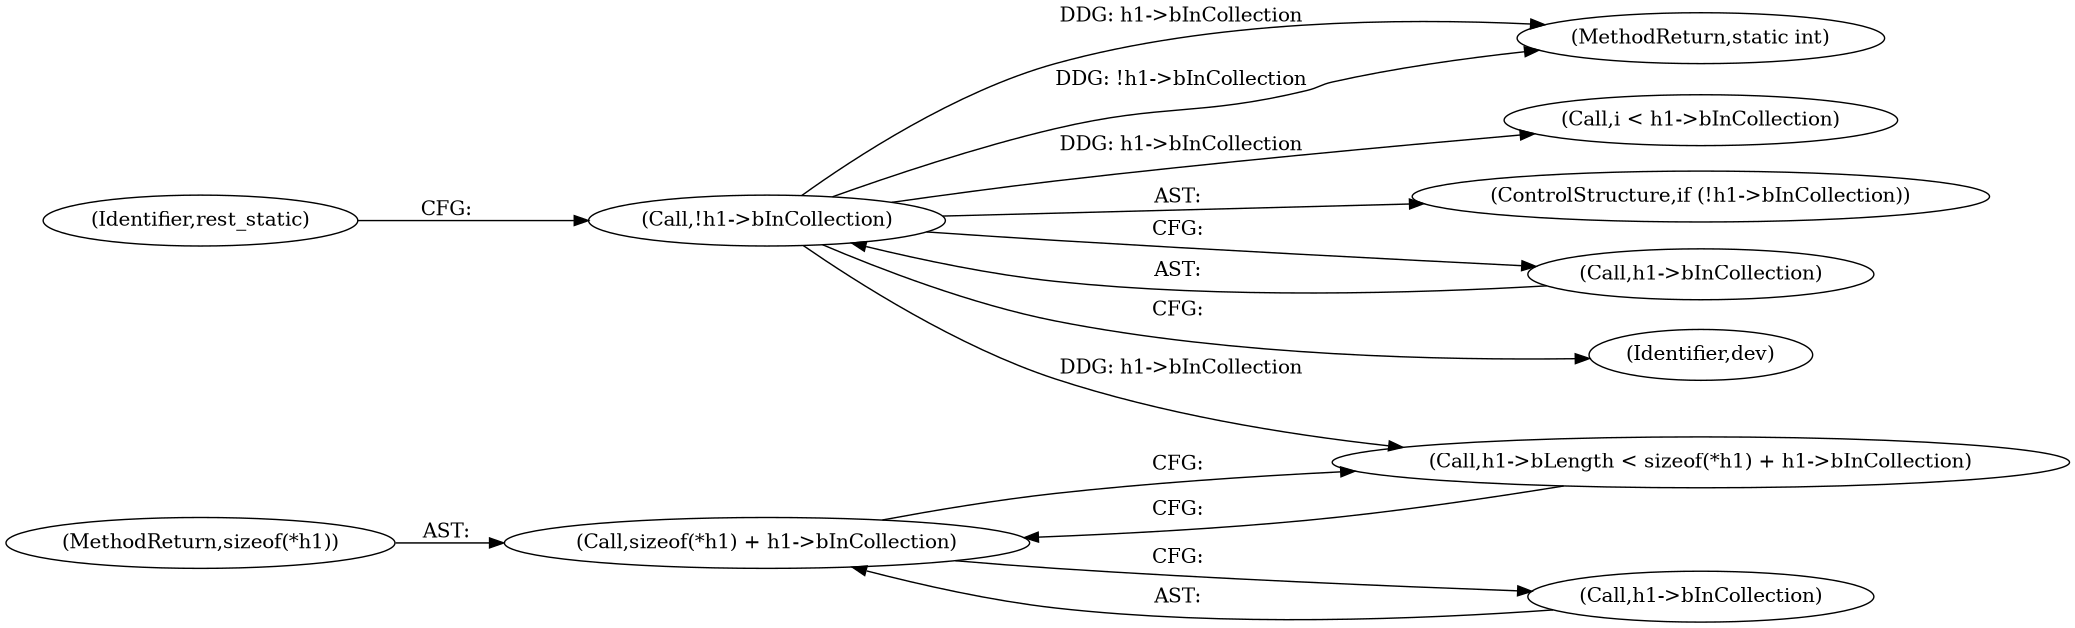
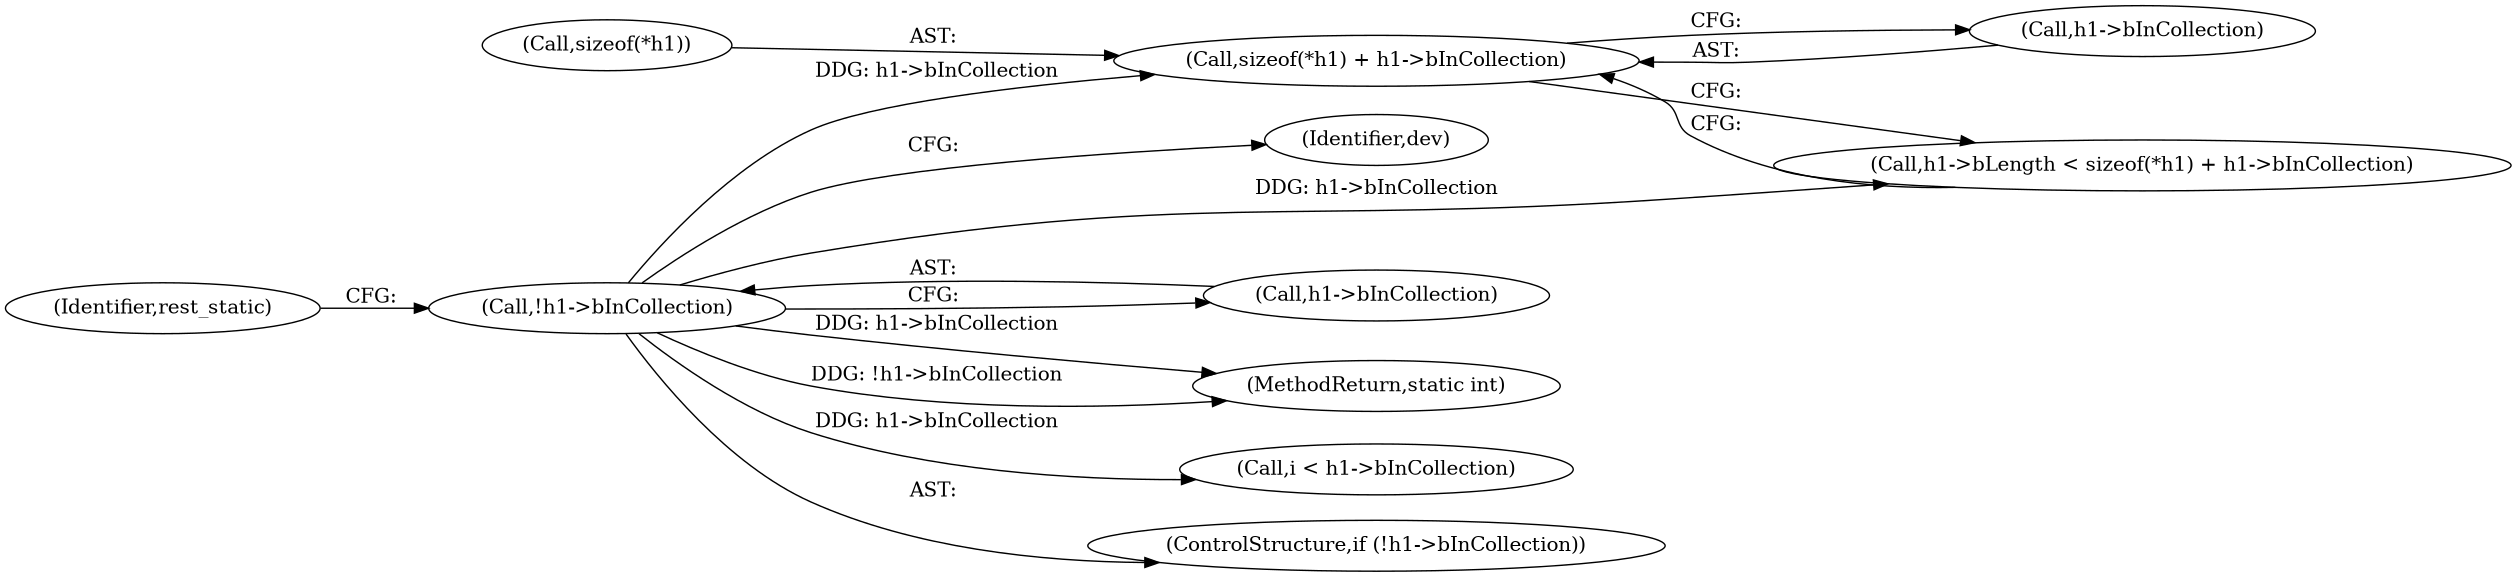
edge "(Call,!h1->bInCollection)" -> "(Call,sizeof(*h1) + h1->bInCollection)": added, label "DDG: h1->bInCollection"
node "(MethodReturn,sizeof(*h1))": label "(MethodReturn,sizeof(*h1))" -> "(Call,sizeof(*h1))"
